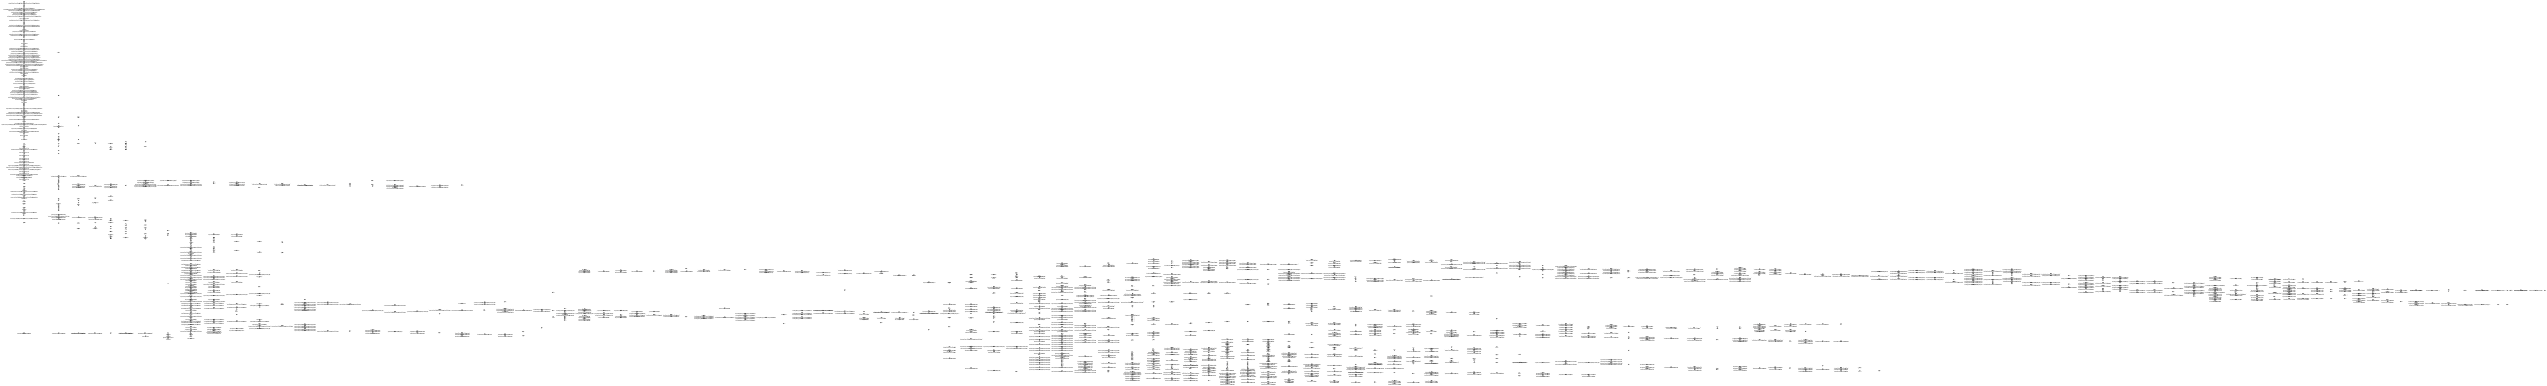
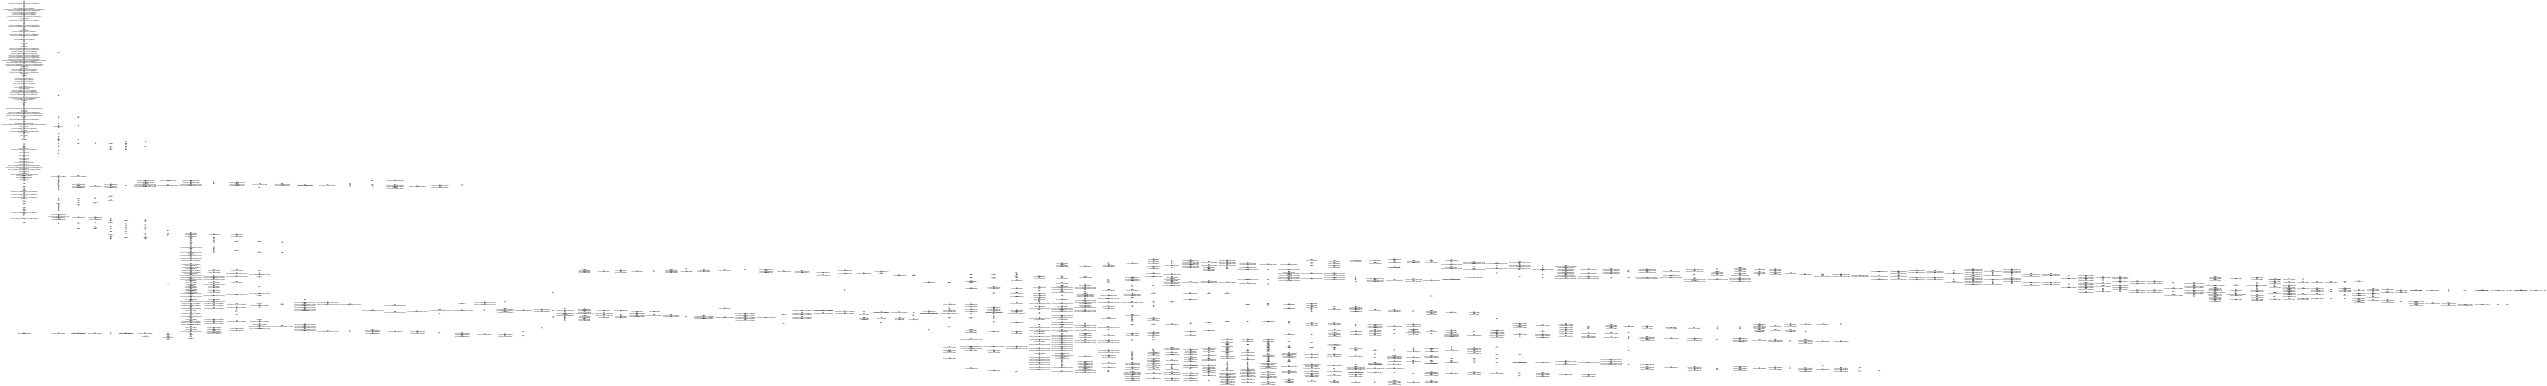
node "NodeID: 118": added
